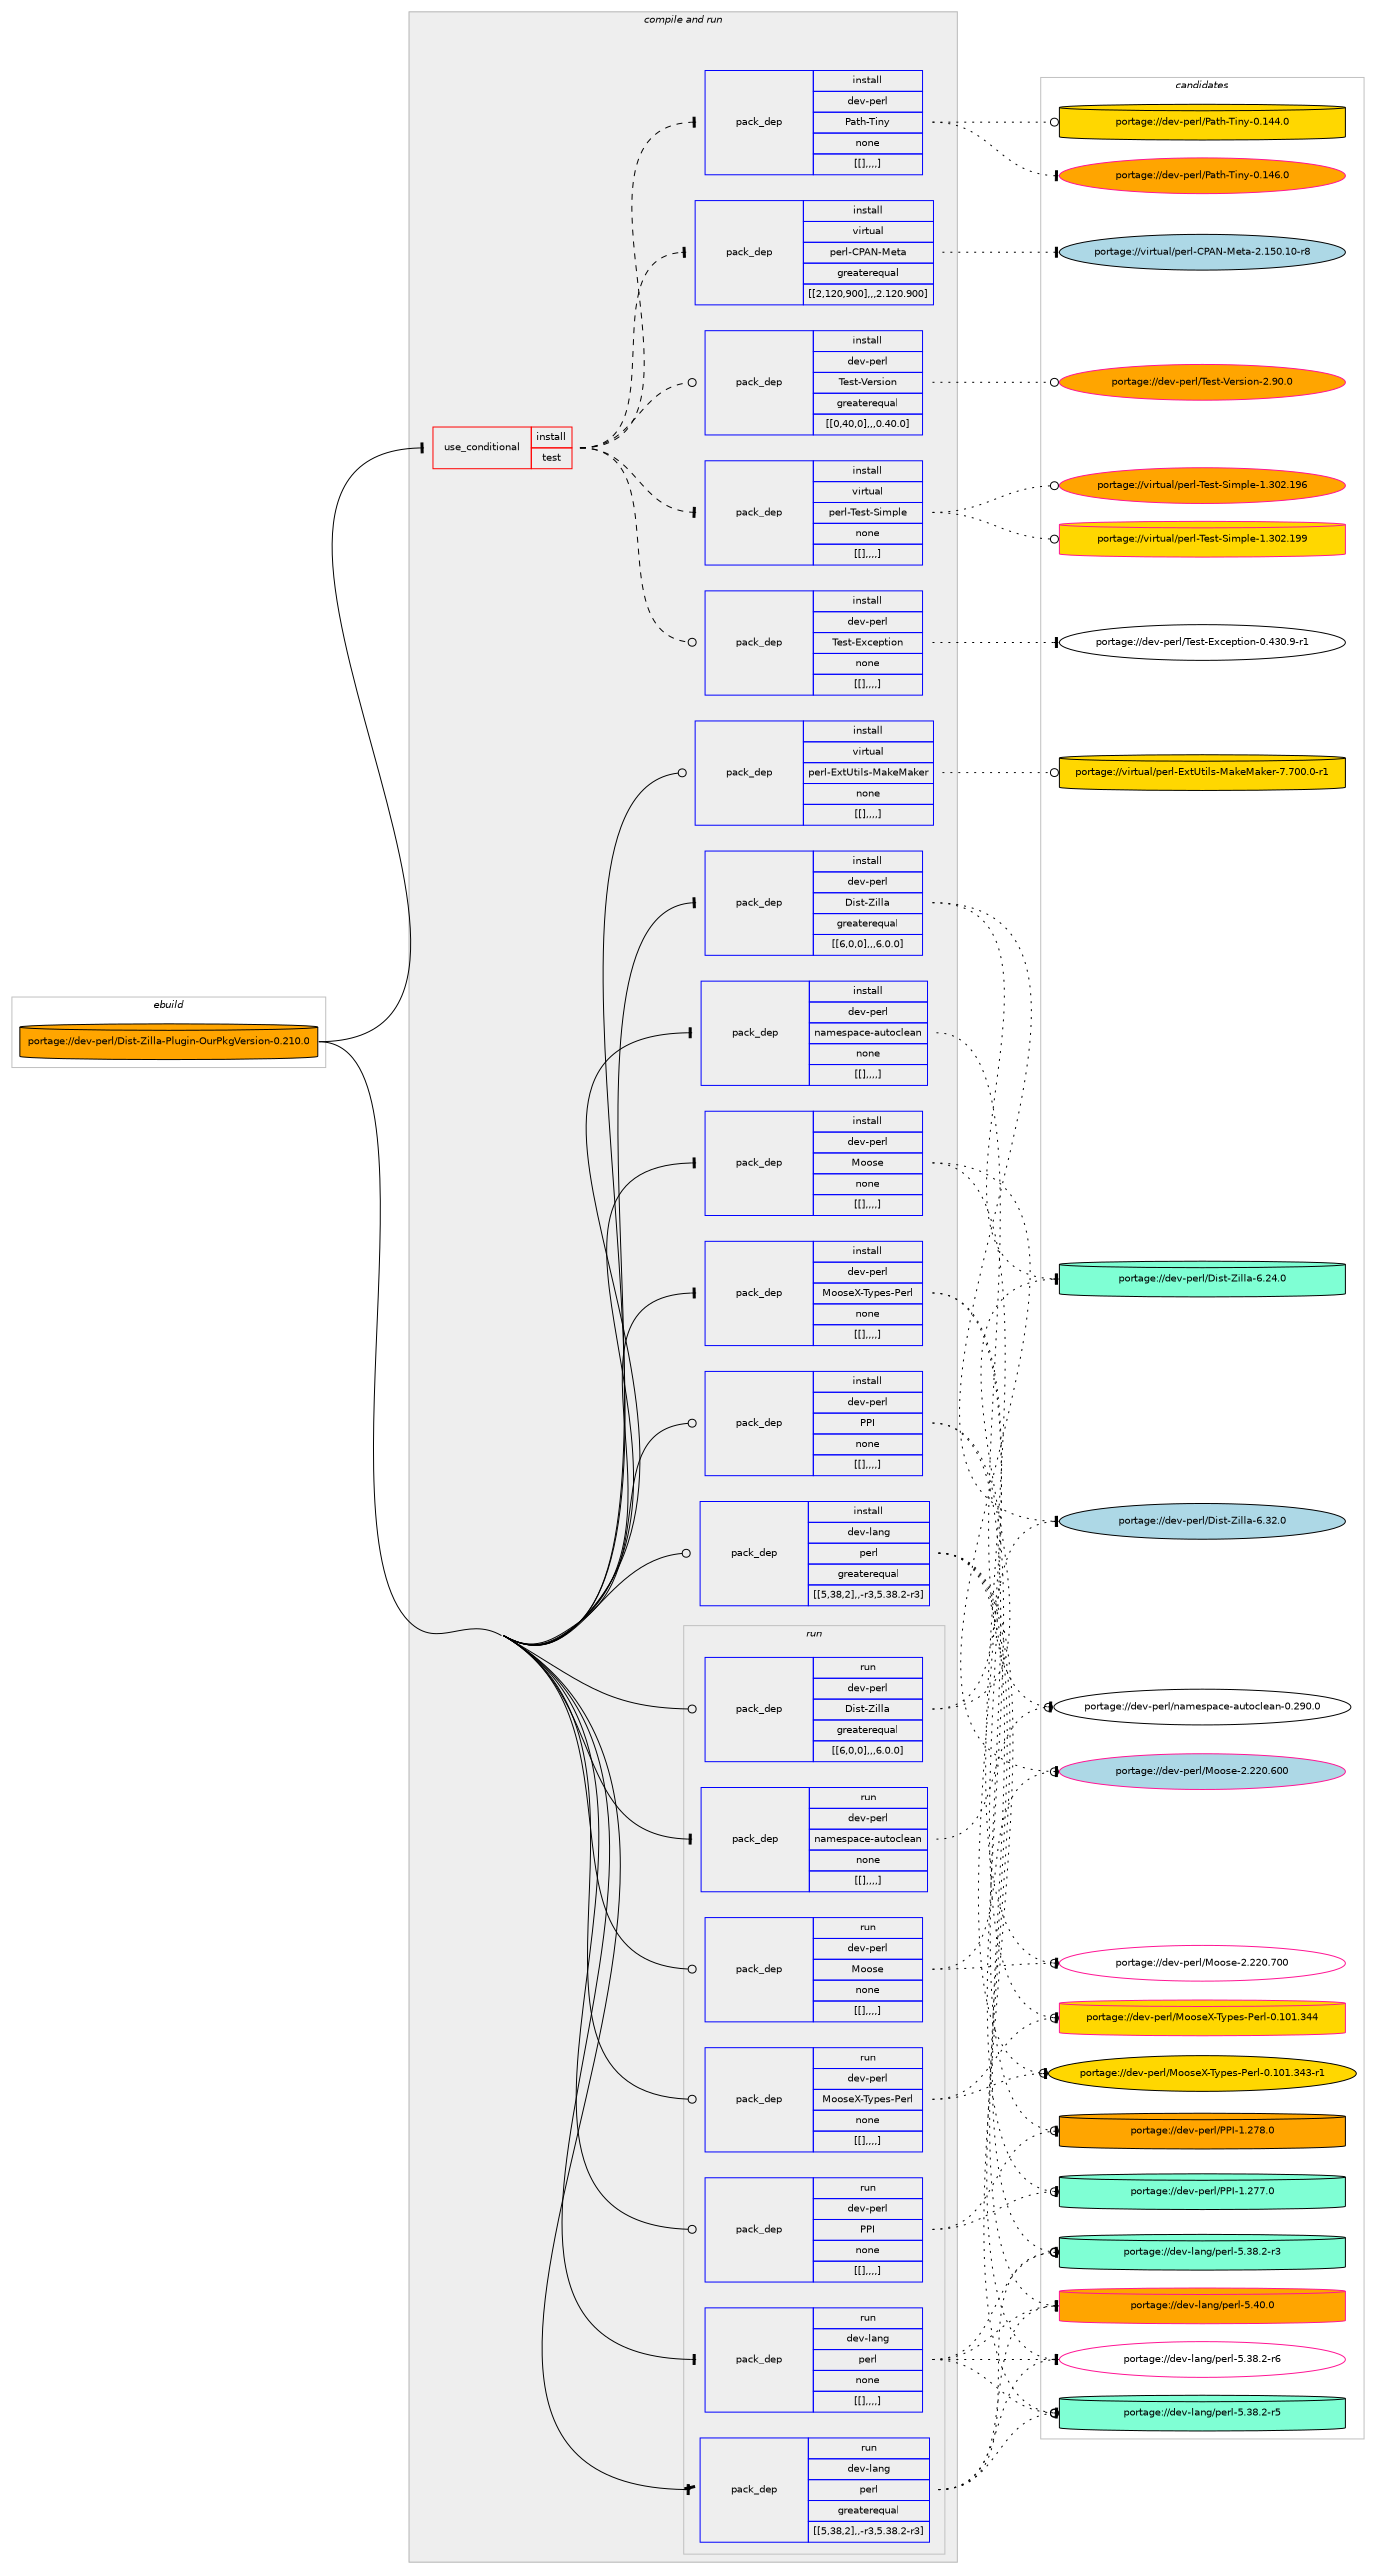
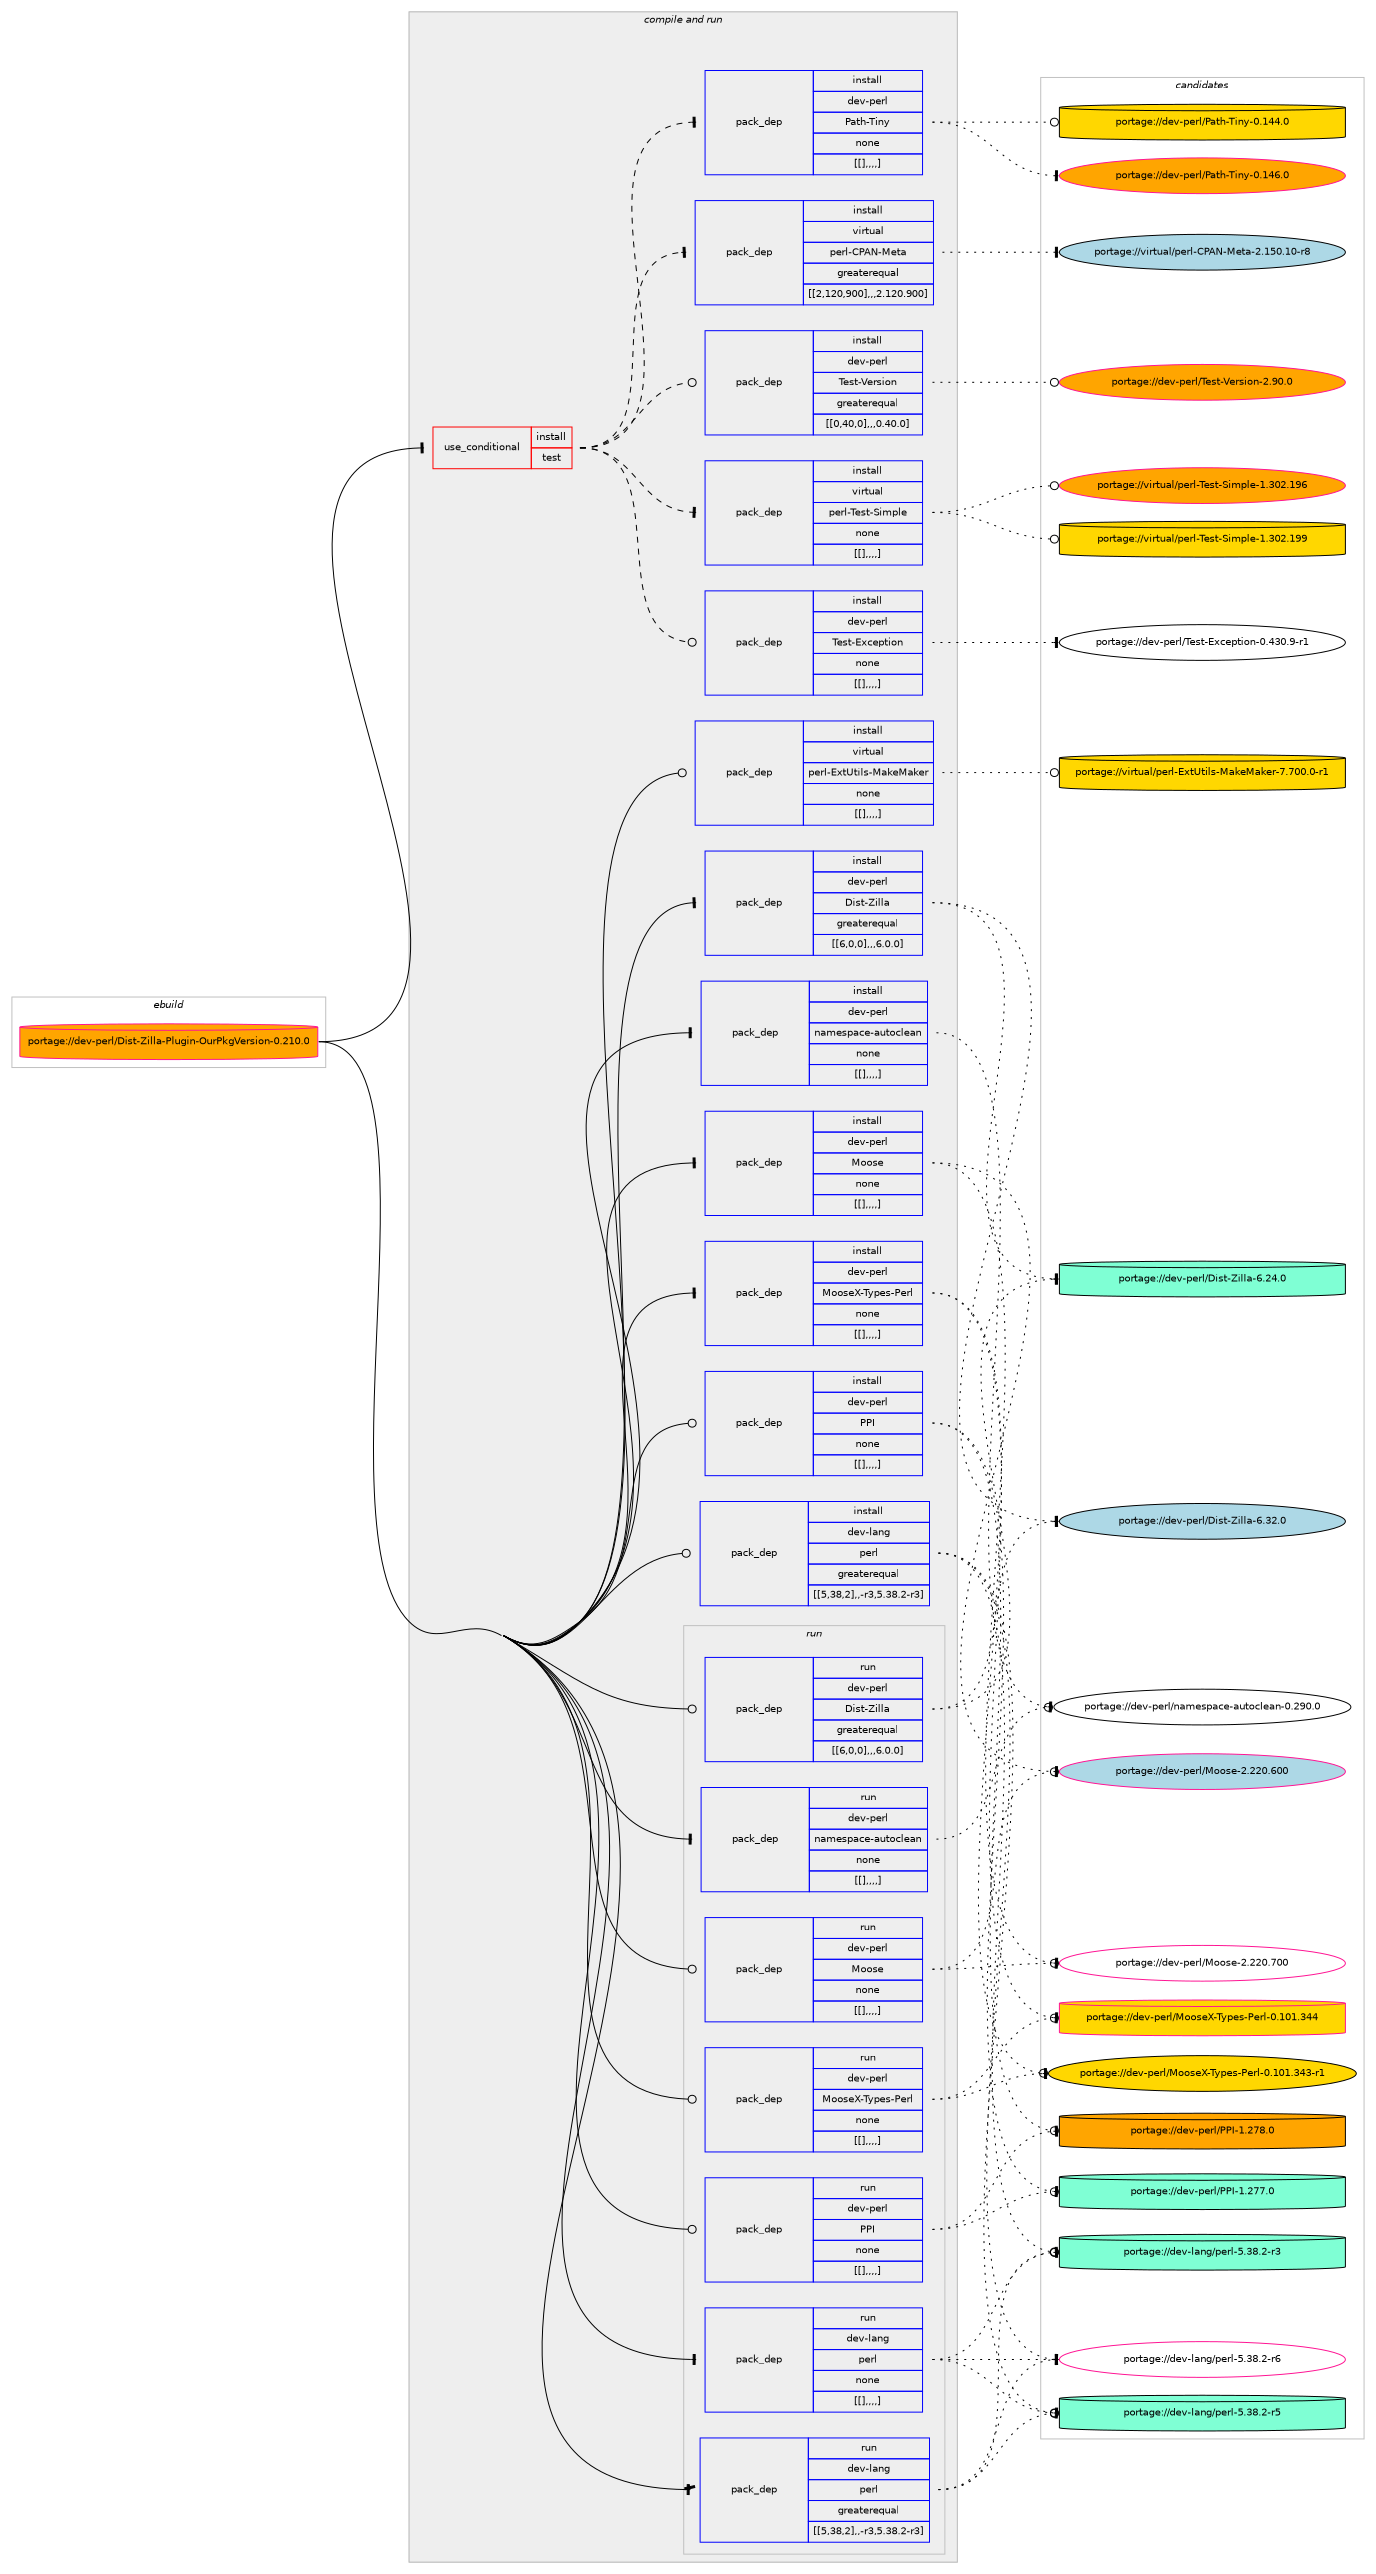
node "portage://virtual/perl-Test-Simple-1.302.199": color deeppink -> black
node "portage://dev-perl/Dist-Zilla-Plugin-OurPkgVersion-0.210.0": color black -> deeppink
node "portage://dev-lang/perl-5.40.0": removed
